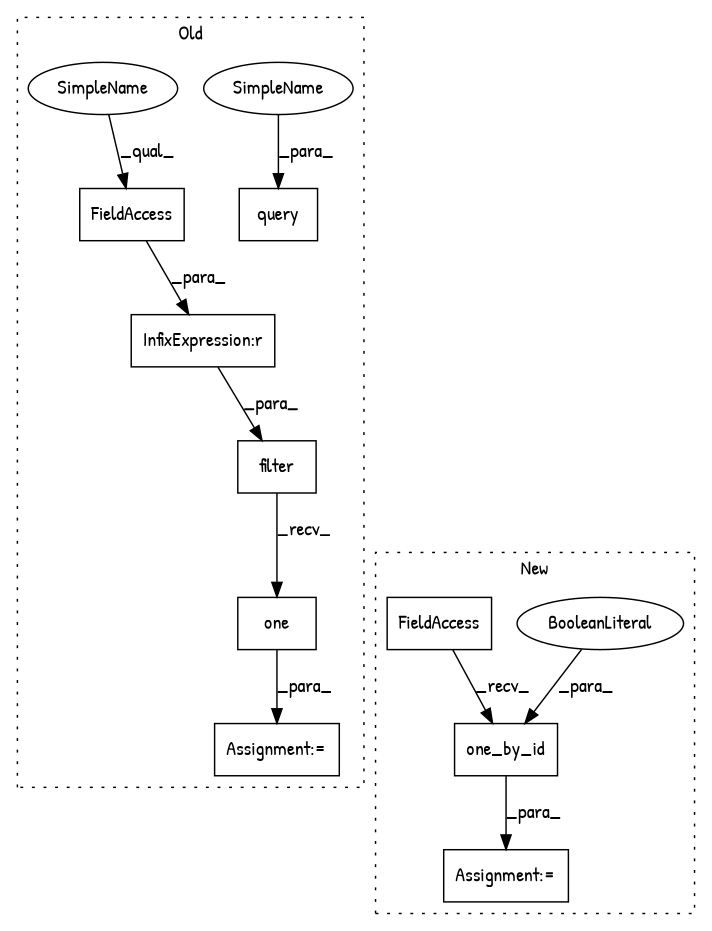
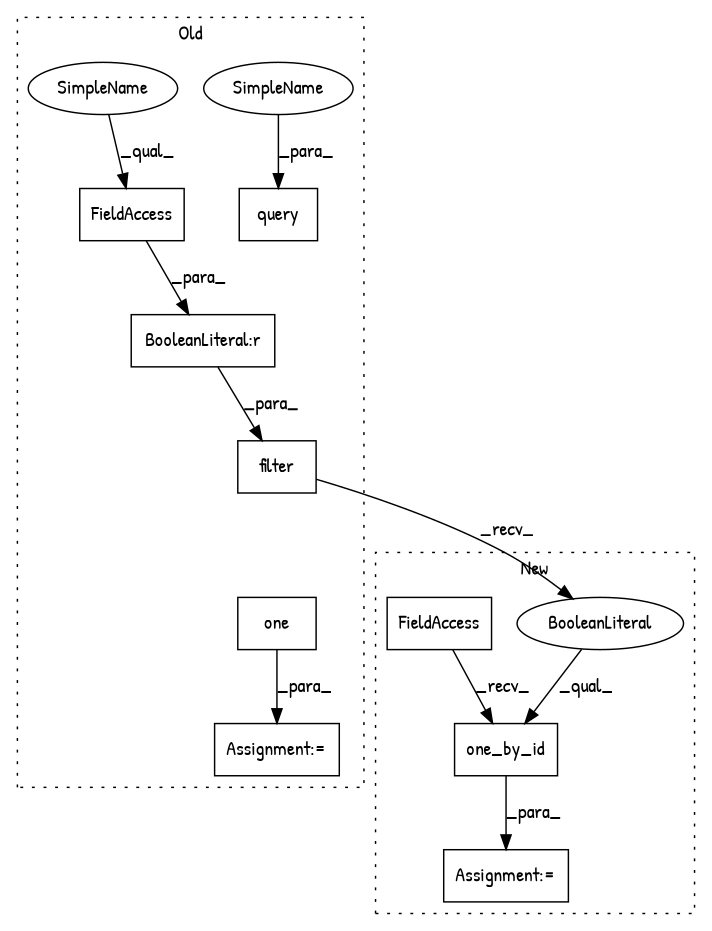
node "InfixExpression:r": label "InfixExpression:r" -> "BooleanLiteral:r"
edge "filter" -> "one": now "filter" -> "BooleanLiteral"
edge "BooleanLiteral" -> "one_by_id": label "_para_" -> "_qual_"
